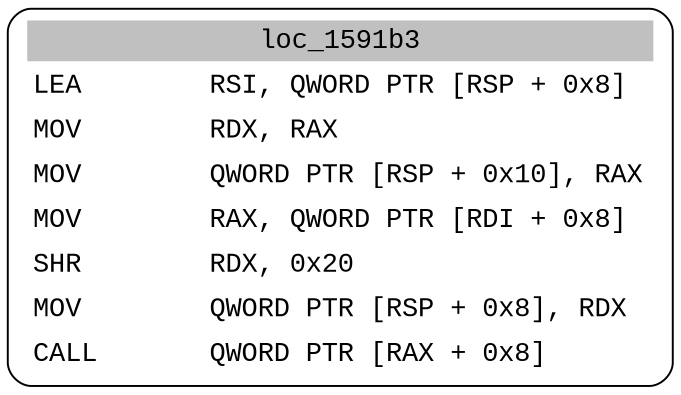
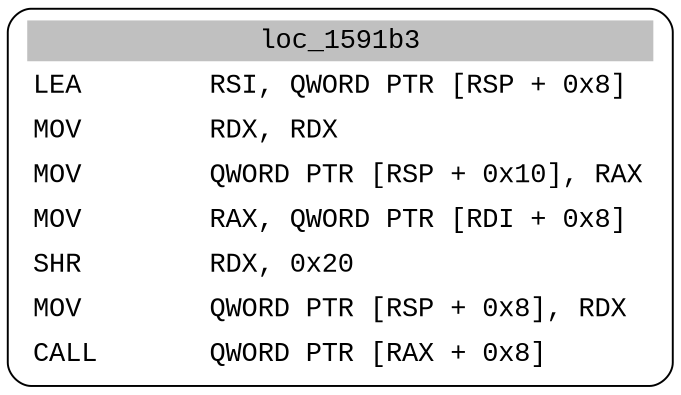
node "loc_1591b3": text "MOV        RDX, RAX" -> "MOV        RDX, RDX"
